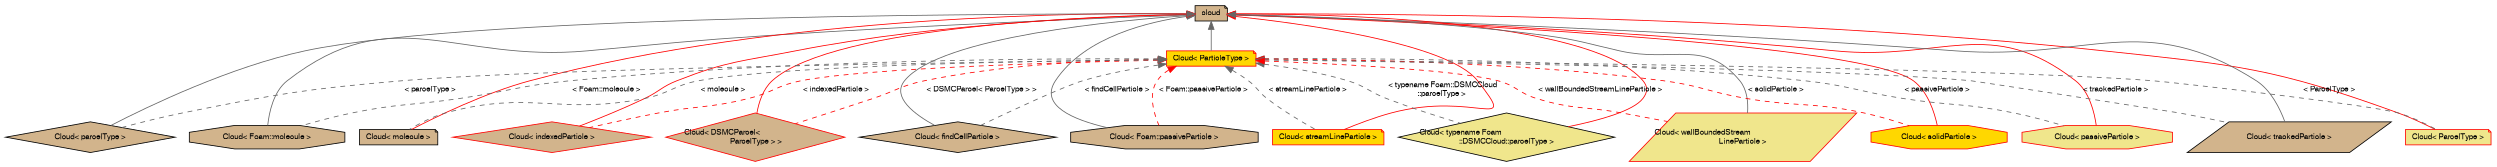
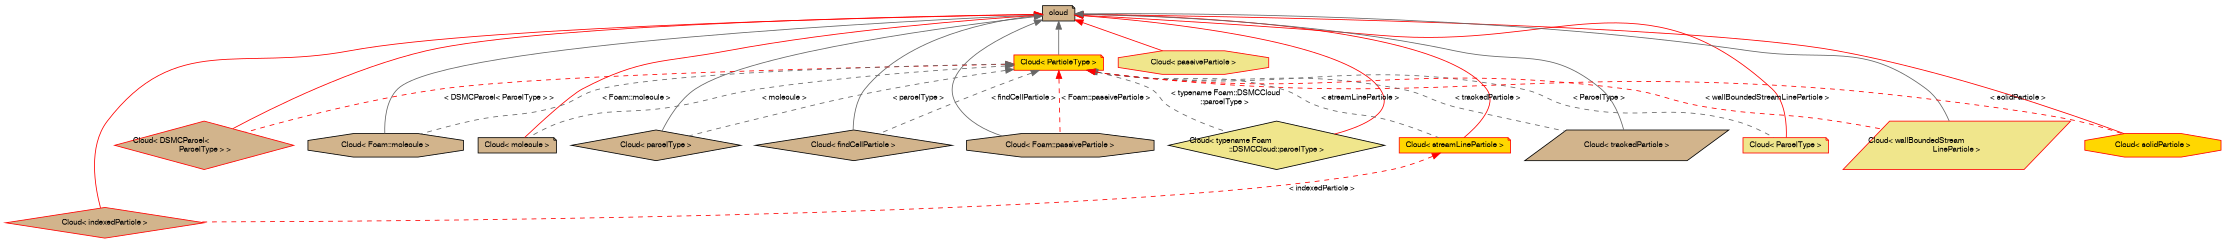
edge "Cloud< indexedParticle >" -> "Cloud< ParticleType >": now "Cloud< indexedParticle >" -> "Cloud< streamLineParticle >"
edge "Cloud< passiveParticle >" -> "Cloud< ParticleType >": removed, label "< passiveParticle >"
